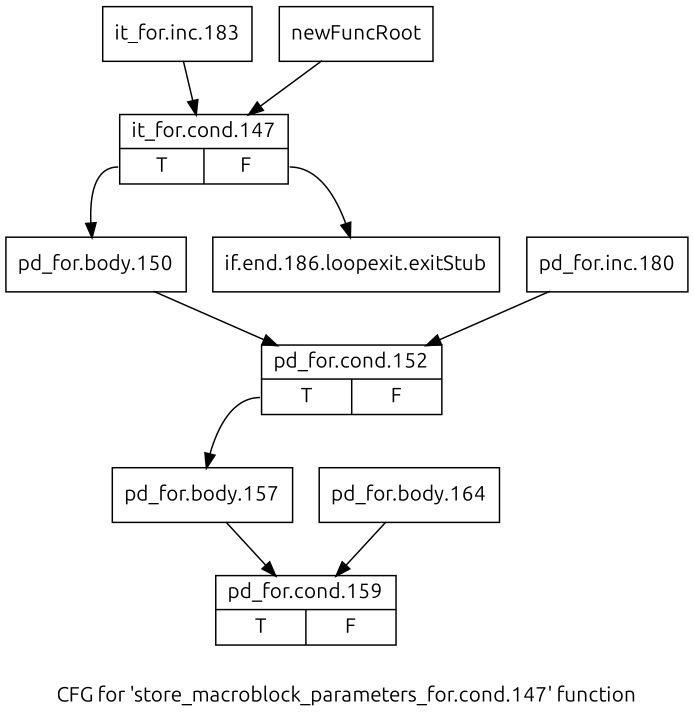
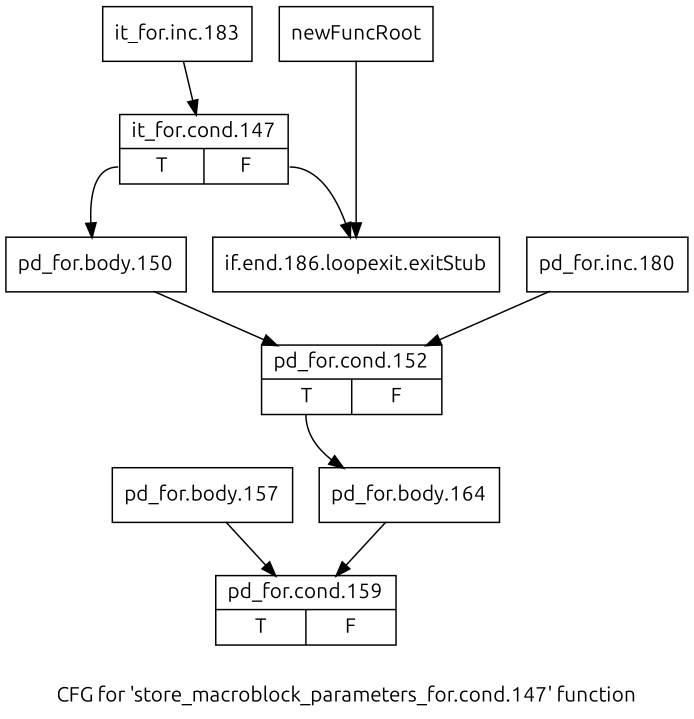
edge "newFuncRoot" -> "it_for.cond.147": now "newFuncRoot" -> "if.end.186.loopexit.exitStub"
edge "pd_for.cond.152" -> "pd_for.body.157": now "pd_for.cond.152" -> "pd_for.body.164"
